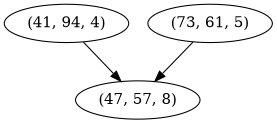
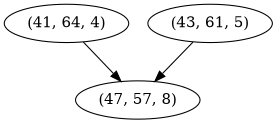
node "(41, 94, 4)": label "(41, 94, 4)" -> "(41, 64, 4)"
node "(73, 61, 5)": label "(73, 61, 5)" -> "(43, 61, 5)"
